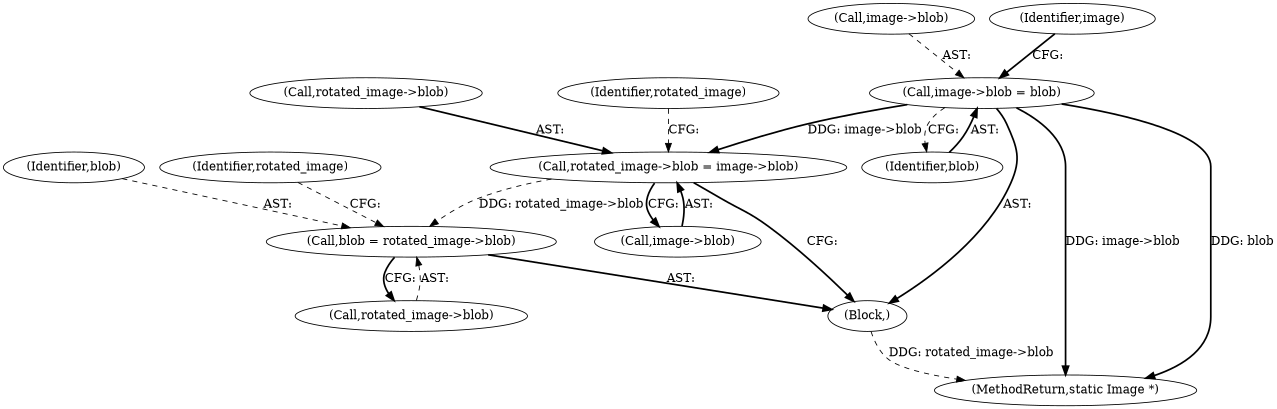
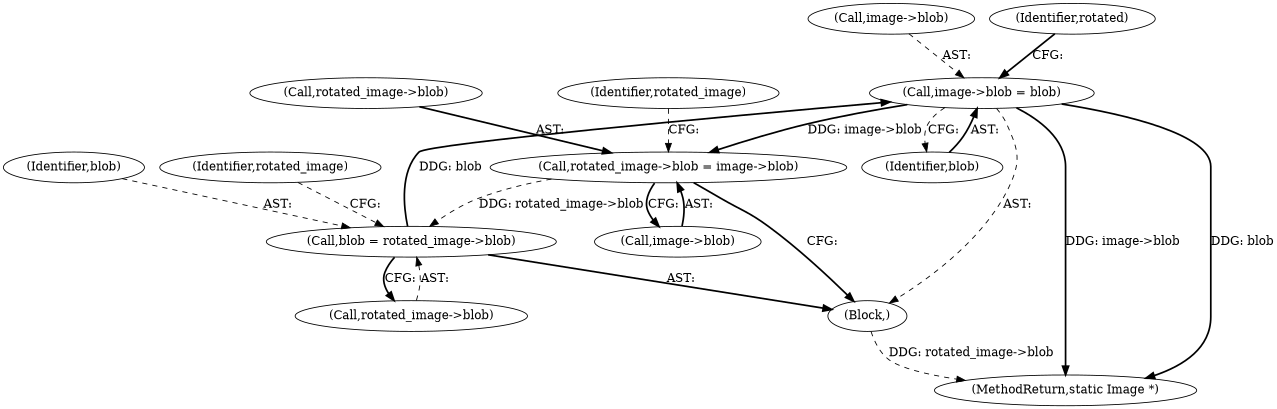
node "(Identifier,image)": label "(Identifier,image)" -> "(Identifier,rotated)"
edge "(Call,blob = rotated_image->blob)" -> "(Call,image->blob = blob)": added, label "DDG: blob"
edge "(Call,image->blob = blob)" -> "(Block,)": style bold -> dashed
